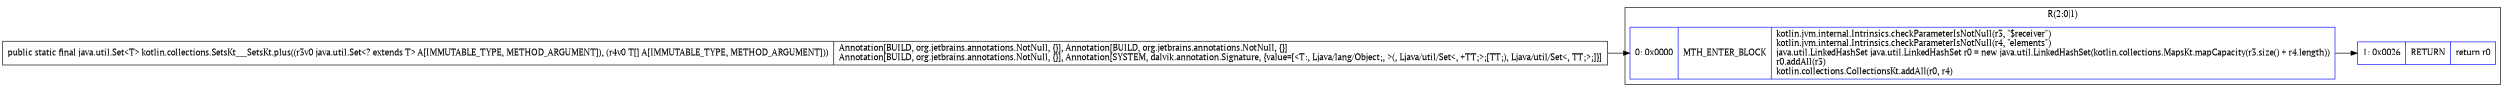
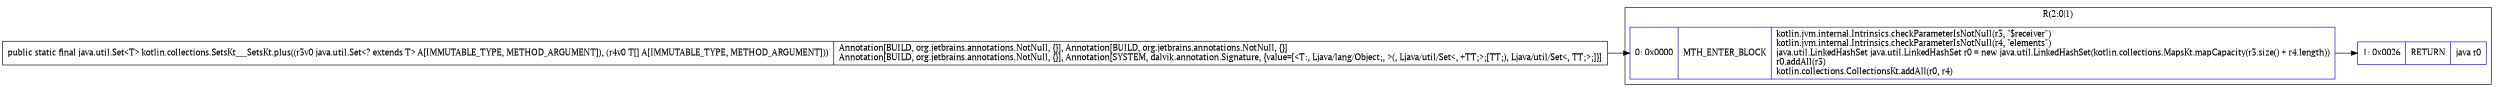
node "1: 0x0026": text "return r0" -> "java r0"
